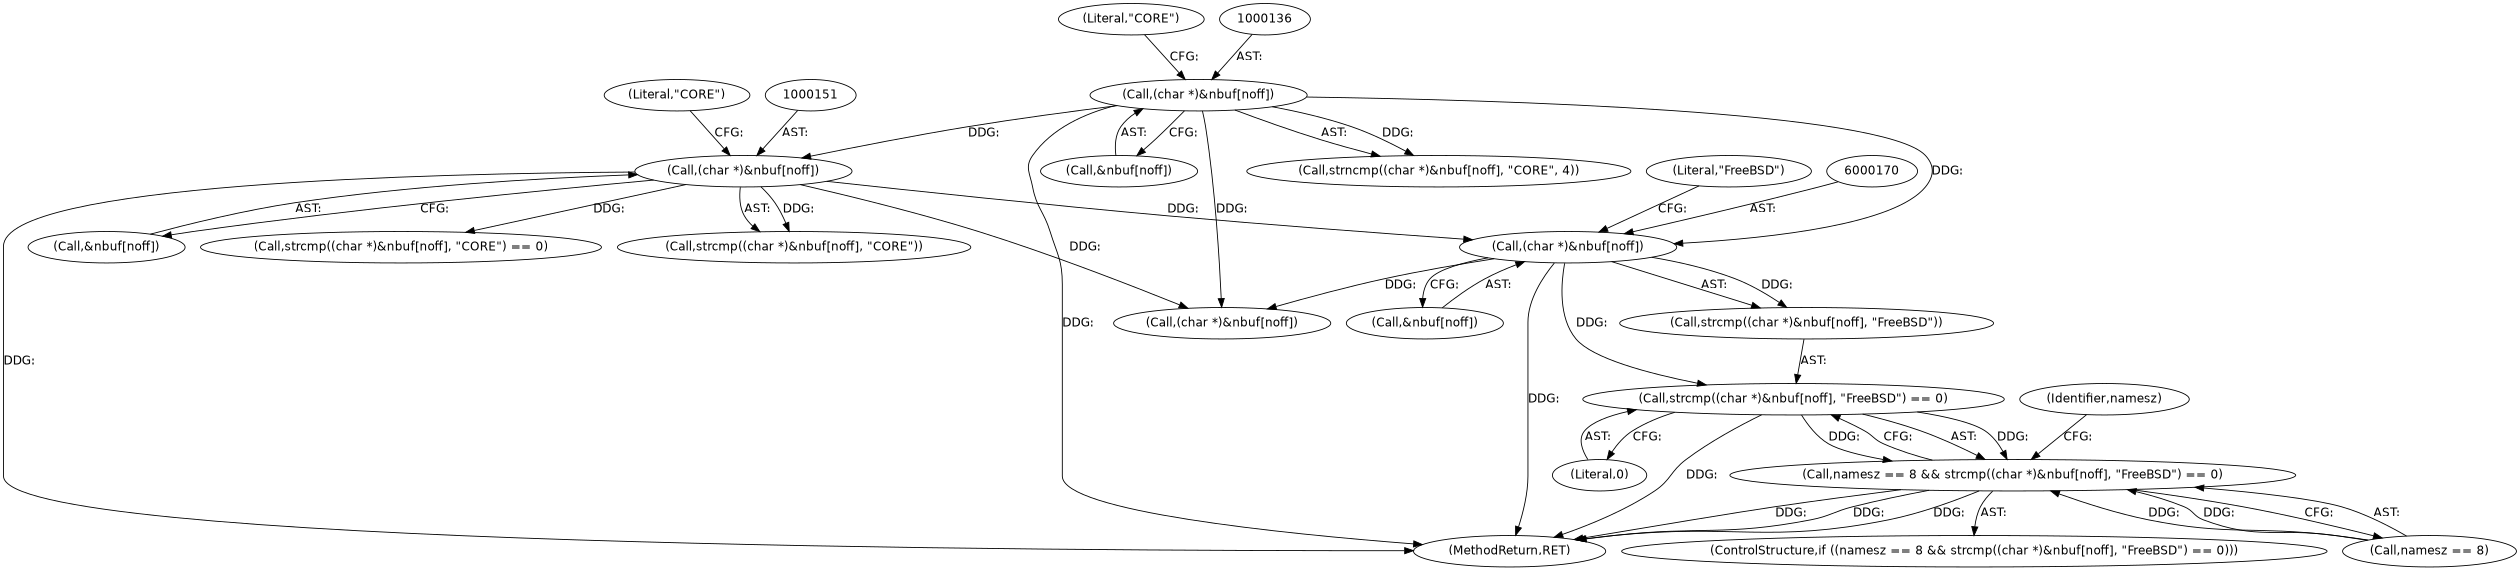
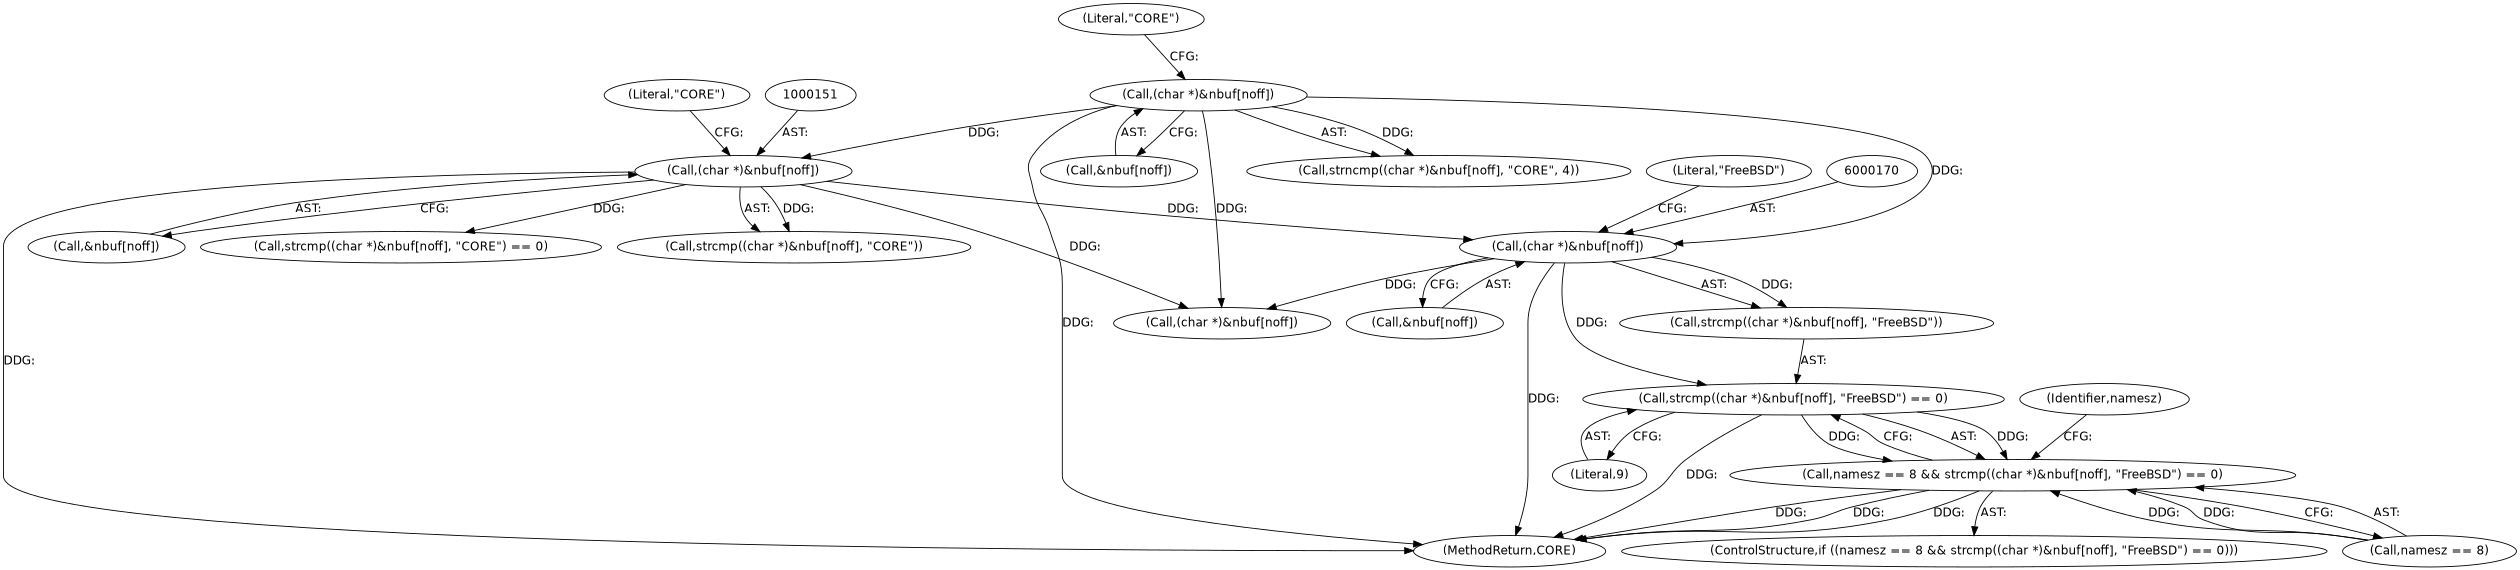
node "1000136": removed
node "(Literal,0)": label "(Literal,0)" -> "(Literal,9)"
node "(MethodReturn,RET)": label "(MethodReturn,RET)" -> "(MethodReturn,CORE)"
